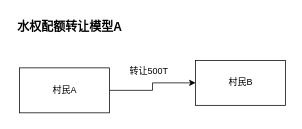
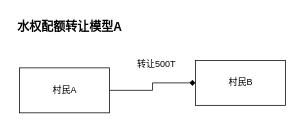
node "转让500T": moved (149, 72) -> (156, 64)
edge "村民A" -> "村民B": arrowhead classic -> diamond
